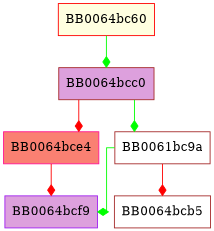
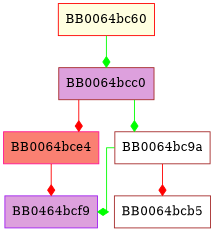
node "BB0061bc9a": label "BB0061bc9a" -> "BB0064bc9a"
node "BB0064bcf9": label "BB0064bcf9" -> "BB0464bcf9"
